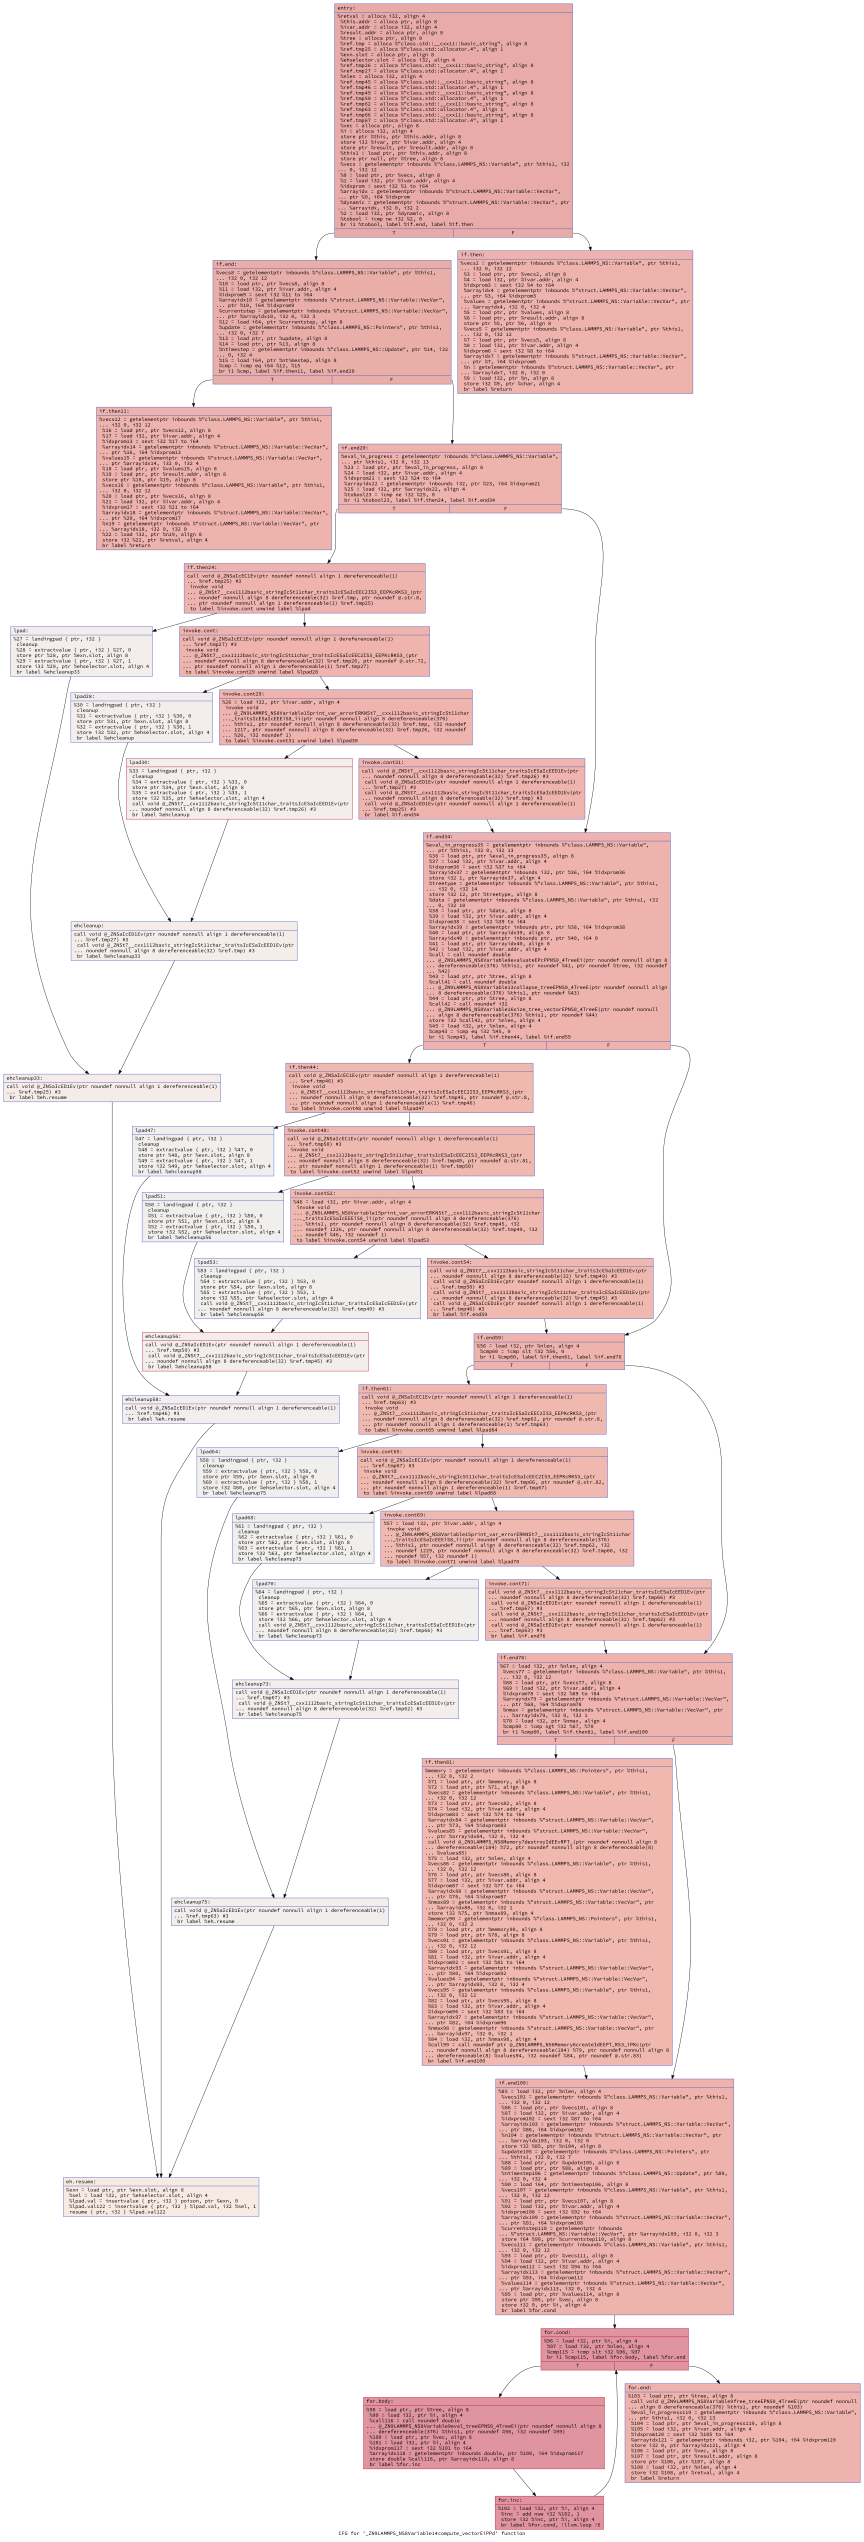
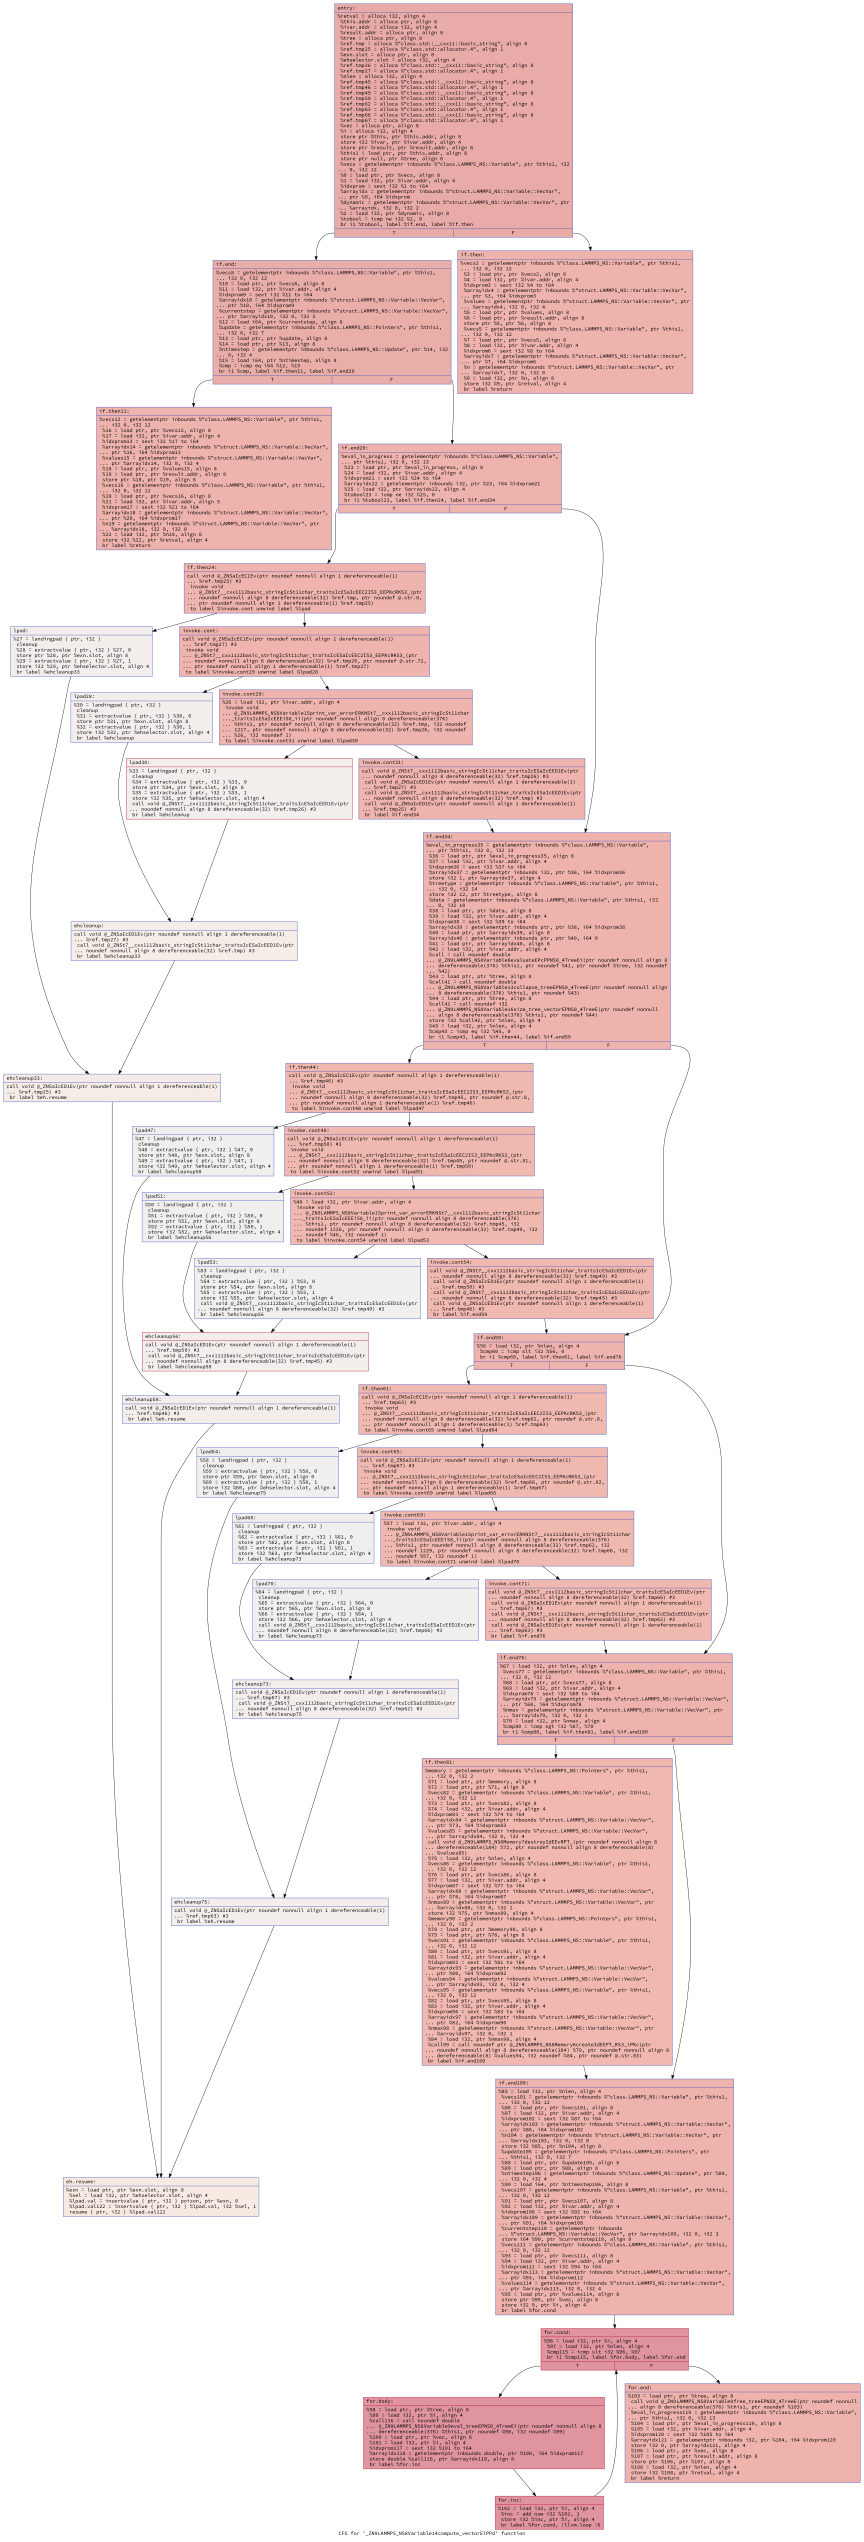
node "if.then:": text "store i32 %9, ptr %char, align 4" -> "store i32 %9, ptr %retval, align 4"
node "if.then11:": text "%21 = load i32, ptr %ivar.addr, align 4" -> "%21 = load i32, ptr %ivar.addr, align 5"
